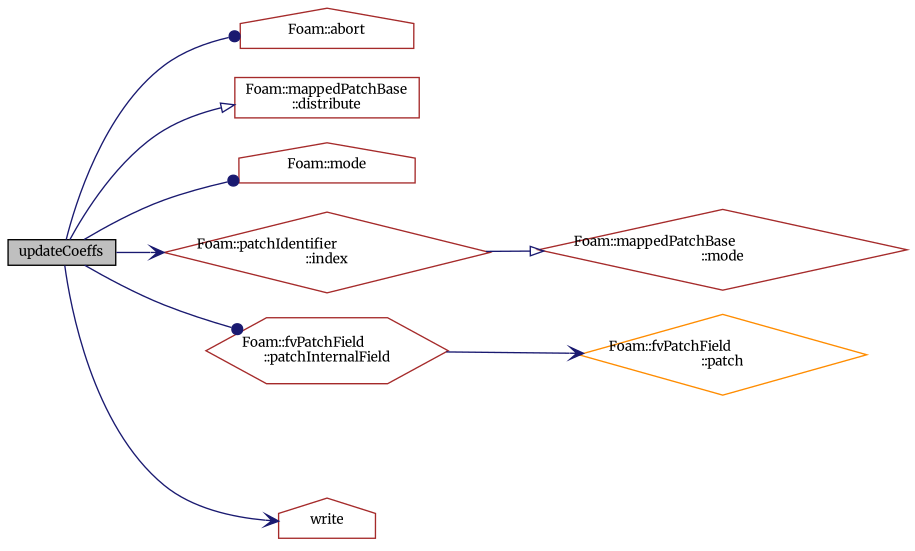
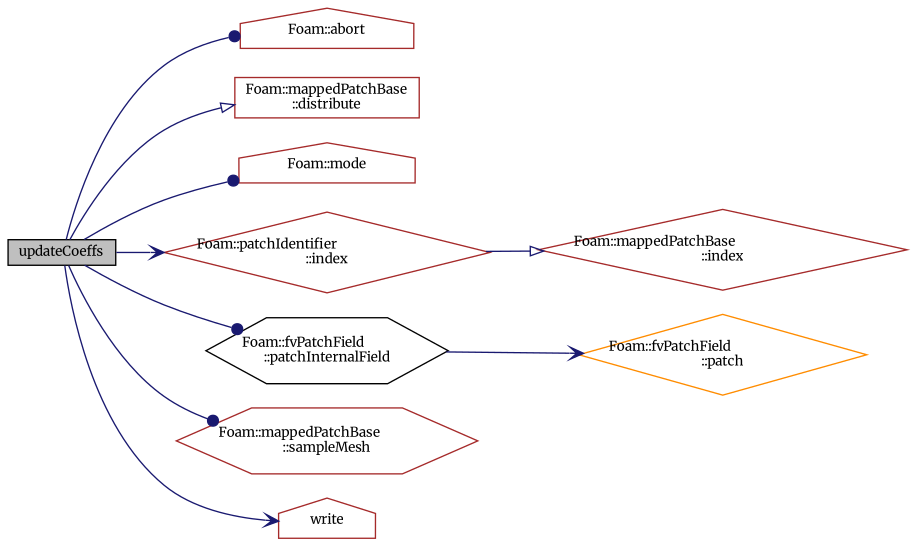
node "Foam::mappedPatchBase ::mode": label "Foam::mappedPatchBase ::mode" -> "Foam::mappedPatchBase ::index"
node "Foam::fvPatchField ::patchInternalField": color brown -> black
node "Foam::mappedPatchBase ::sampleMesh": added
